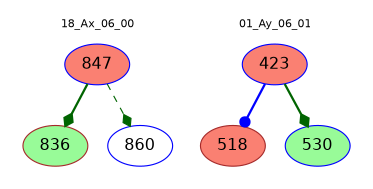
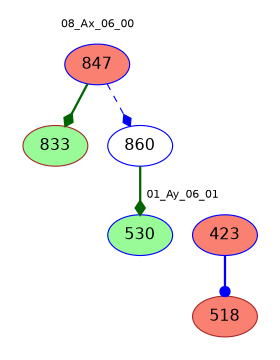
cluster "18_Ax_06_00": label "18_Ax_06_00" -> "08_Ax_06_00"
edge "847" -> "860": color darkgreen -> blue
edge "423" -> "530": now "860" -> "530"
node "836": label "836" -> "833"
